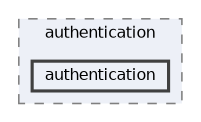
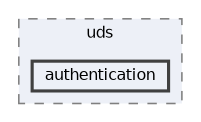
cluster "authentication": label "authentication" -> "uds"
